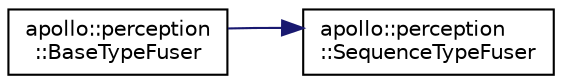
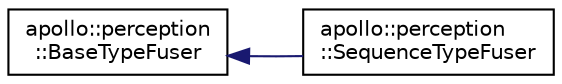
edge "apollo::perception ::BaseTypeFuser" -> "apollo::perception ::SequenceTypeFuser": reversed
